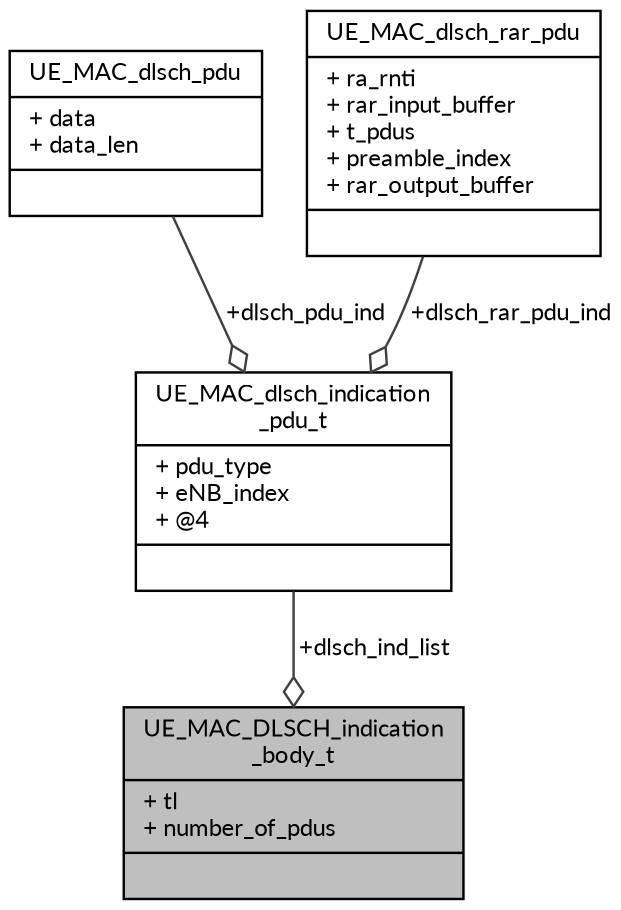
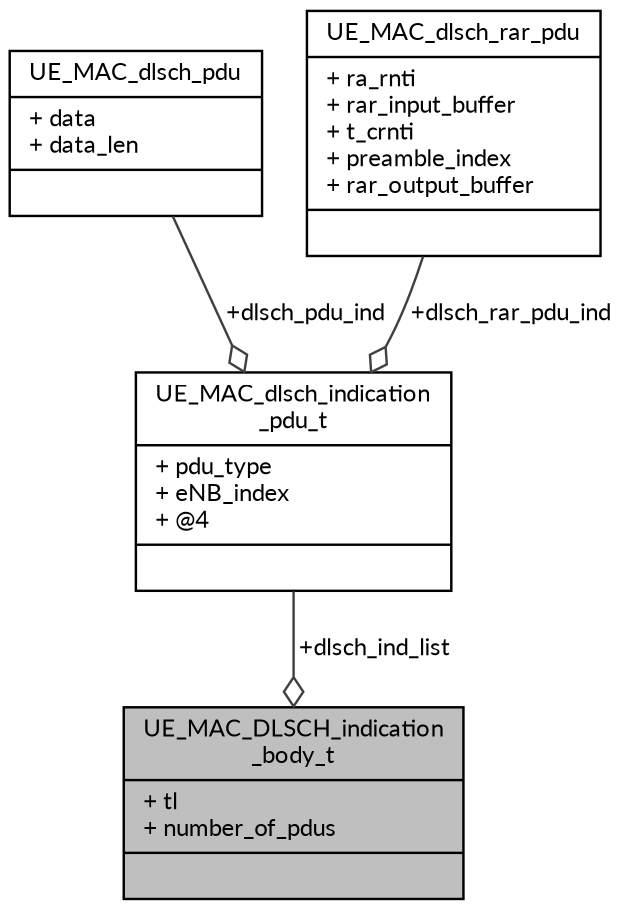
node "UE_MAC_dlsch_rar_pdu": text "+ t_pdus" -> "+ t_crnti"
